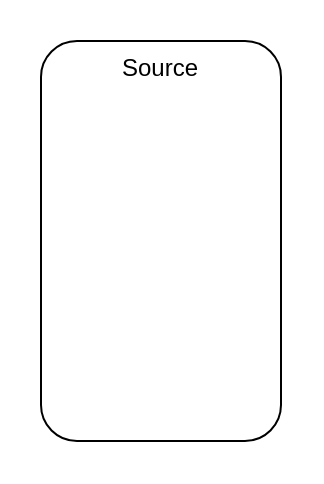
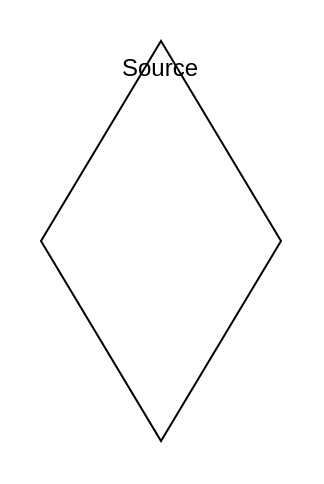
node "Source": shape rounded rectangle -> diamond
